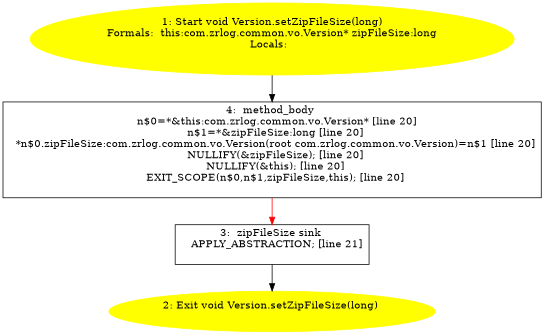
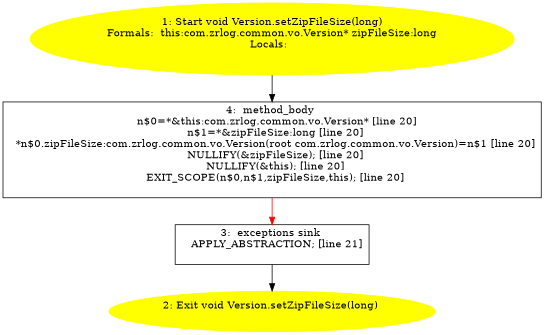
node "3:  zipFileSize sink APPLY_ABSTRACTION; [line 21]": label "3:  zipFileSize sink APPLY_ABSTRACTION; [line 21]" -> "3:  exceptions sink APPLY_ABSTRACTION; [line 21]"
